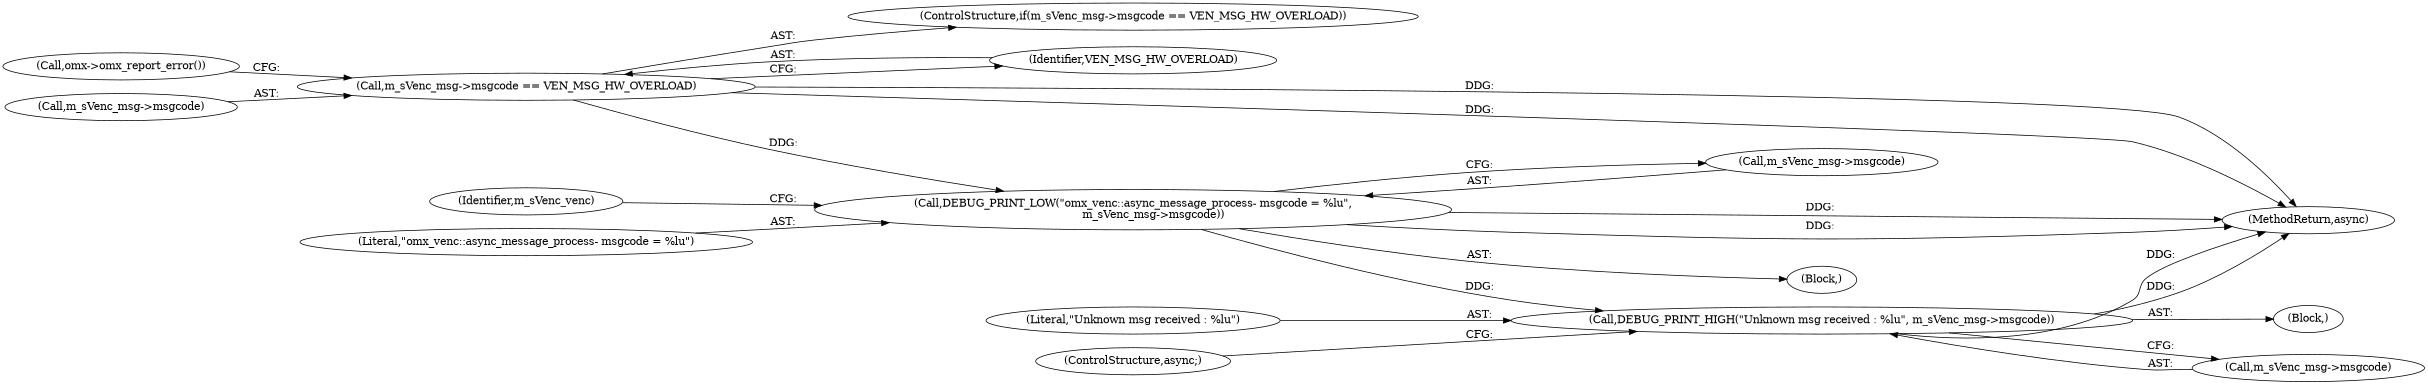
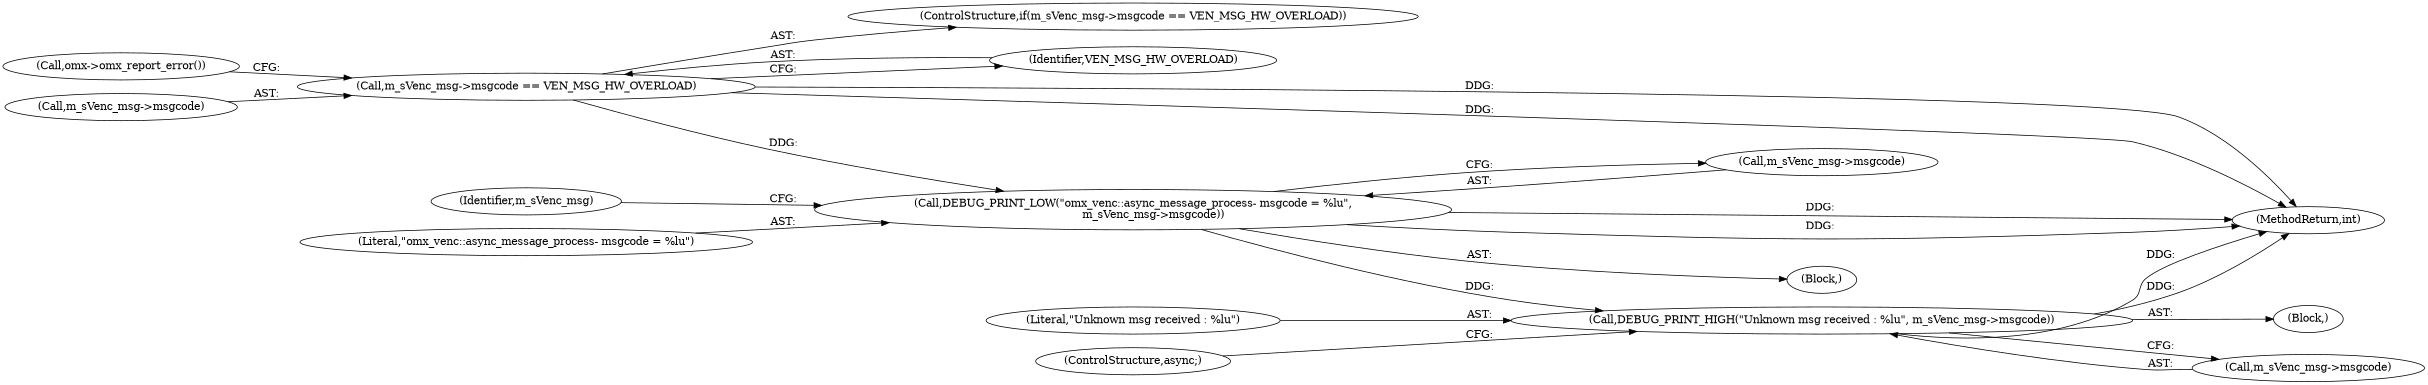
node "(Identifier,m_sVenc_venc)": label "(Identifier,m_sVenc_venc)" -> "(Identifier,m_sVenc_msg)"
node "(MethodReturn,async)": label "(MethodReturn,async)" -> "(MethodReturn,int)"
